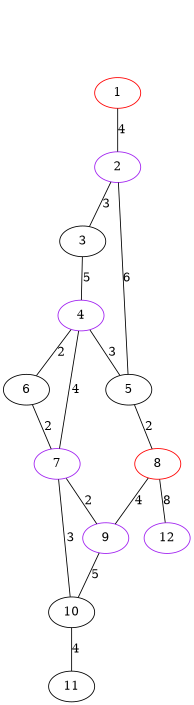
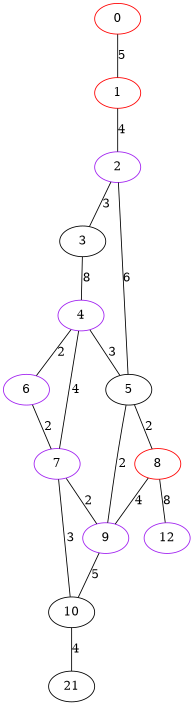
node "0": added
edge "3" -- "4": label "5" -> "8"
node "6": color black -> purple
edge "5" -- "9": added, label "2"
node "11": label "11" -> "21"
